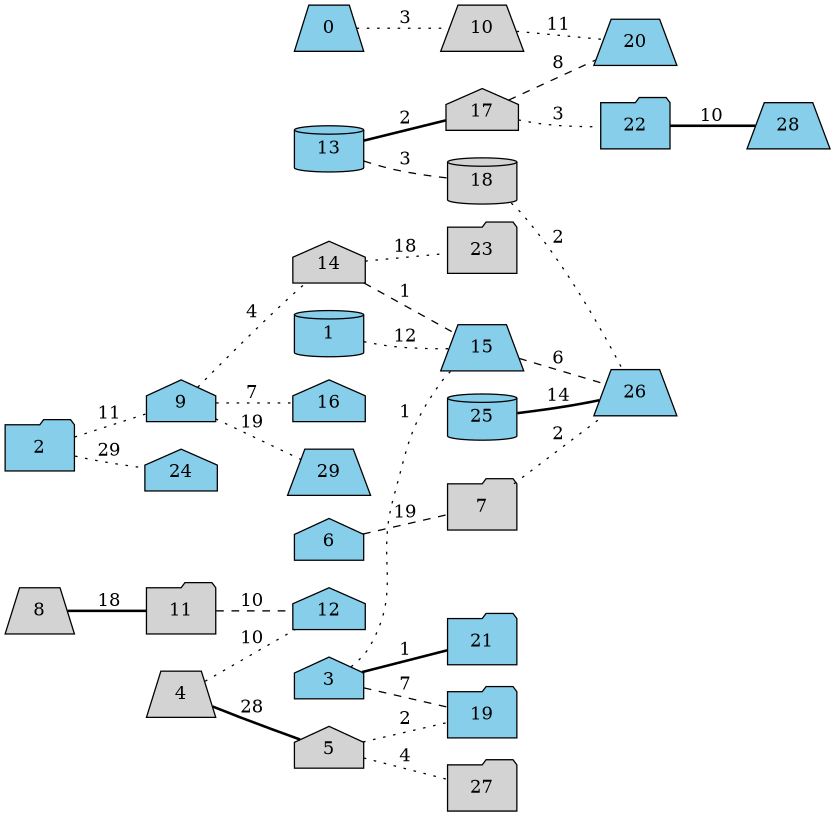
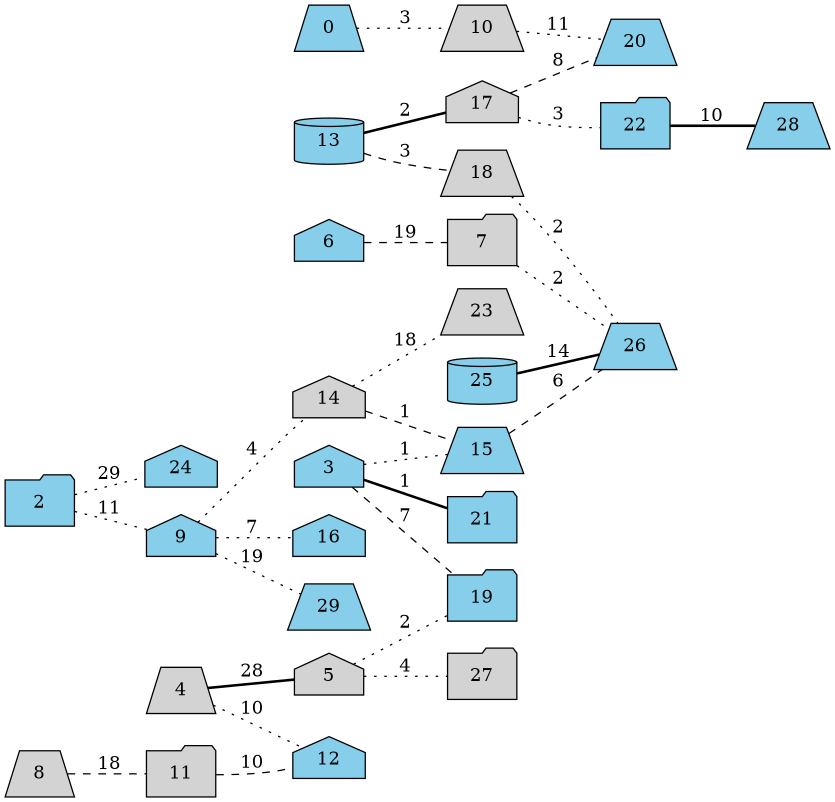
node "18": shape cylinder -> trapezium
node "23": shape folder -> trapezium
node "1": removed
edge "8" -- "11": style bold -> dashed
